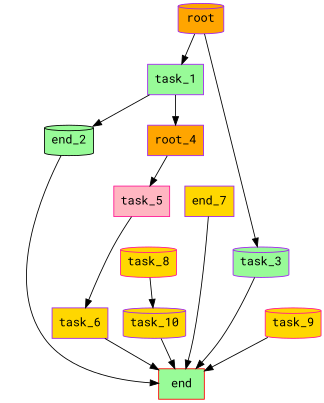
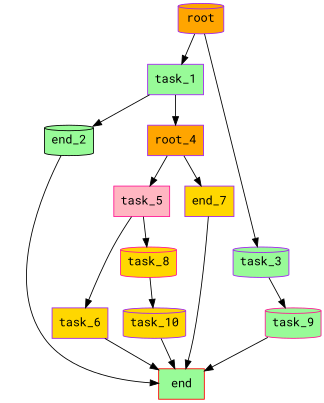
edge "root_4" -> "end_7": added
edge "task_5" -> "task_8": added
edge "task_3" -> "end": now "task_3" -> "task_9"
node "task_9": fillcolor gold -> palegreen
